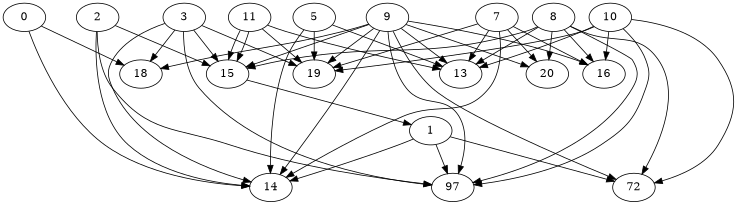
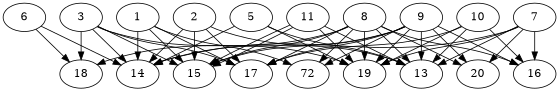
node "0": label "0" -> "6"
edge "8" -> "19": added
edge "2" -> "13": added
edge "9" -> "18": now "8" -> "18"
edge "10" -> "72": removed
edge "15" -> "1": reversed
node "97": label "97" -> "17"
